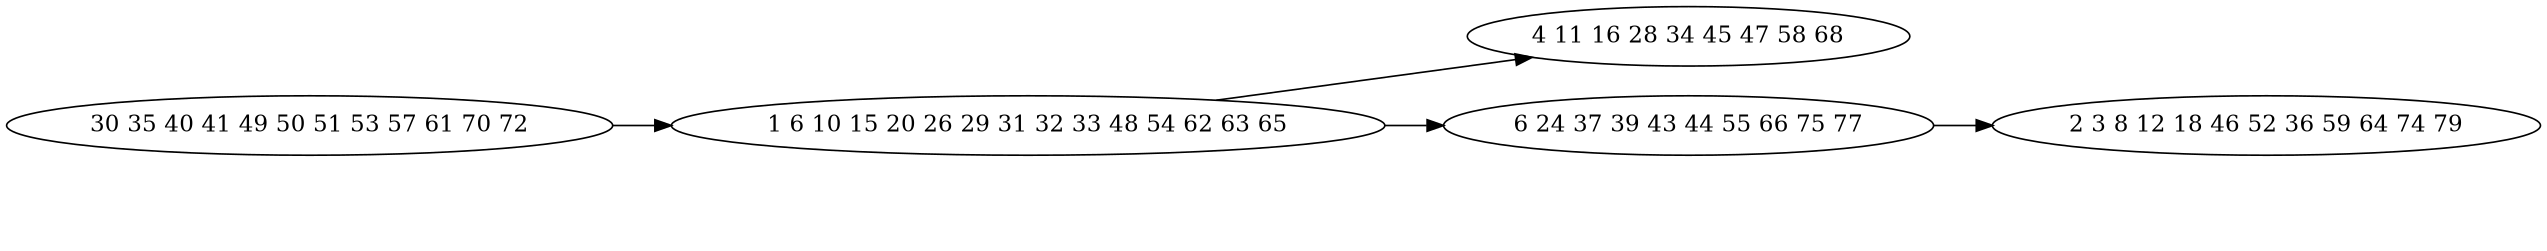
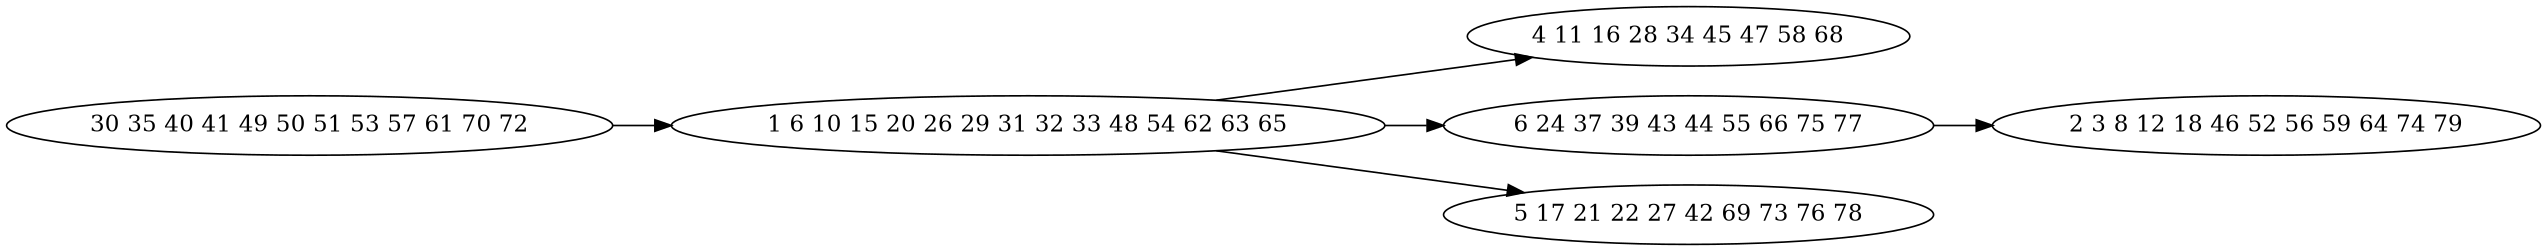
node "2 3 8 12 18 46 52 36 59 64 74 79": label "2 3 8 12 18 46 52 36 59 64 74 79" -> "2 3 8 12 18 46 52 56 59 64 74 79"
node "5 17 21 22 27 42 69 73 76 78": added
